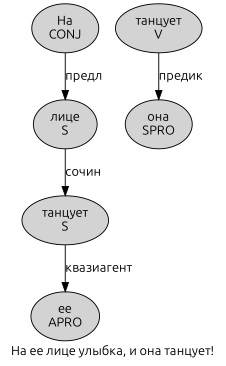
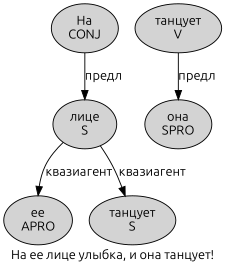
edge "танцует V" -> "она SPRO": label "предик" -> "предл"
edge "лице S" -> "танцует S": label "сочин" -> "квазиагент"
edge "танцует S" -> "ее APRO": now "лице S" -> "ее APRO"
